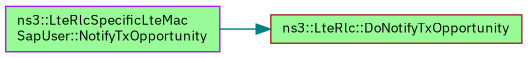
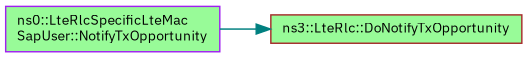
node "ns3::LteRlcSpecificLteMac SapUser::NotifyTxOpportunity": label "ns3::LteRlcSpecificLteMac SapUser::NotifyTxOpportunity" -> "ns0::LteRlcSpecificLteMac SapUser::NotifyTxOpportunity"
